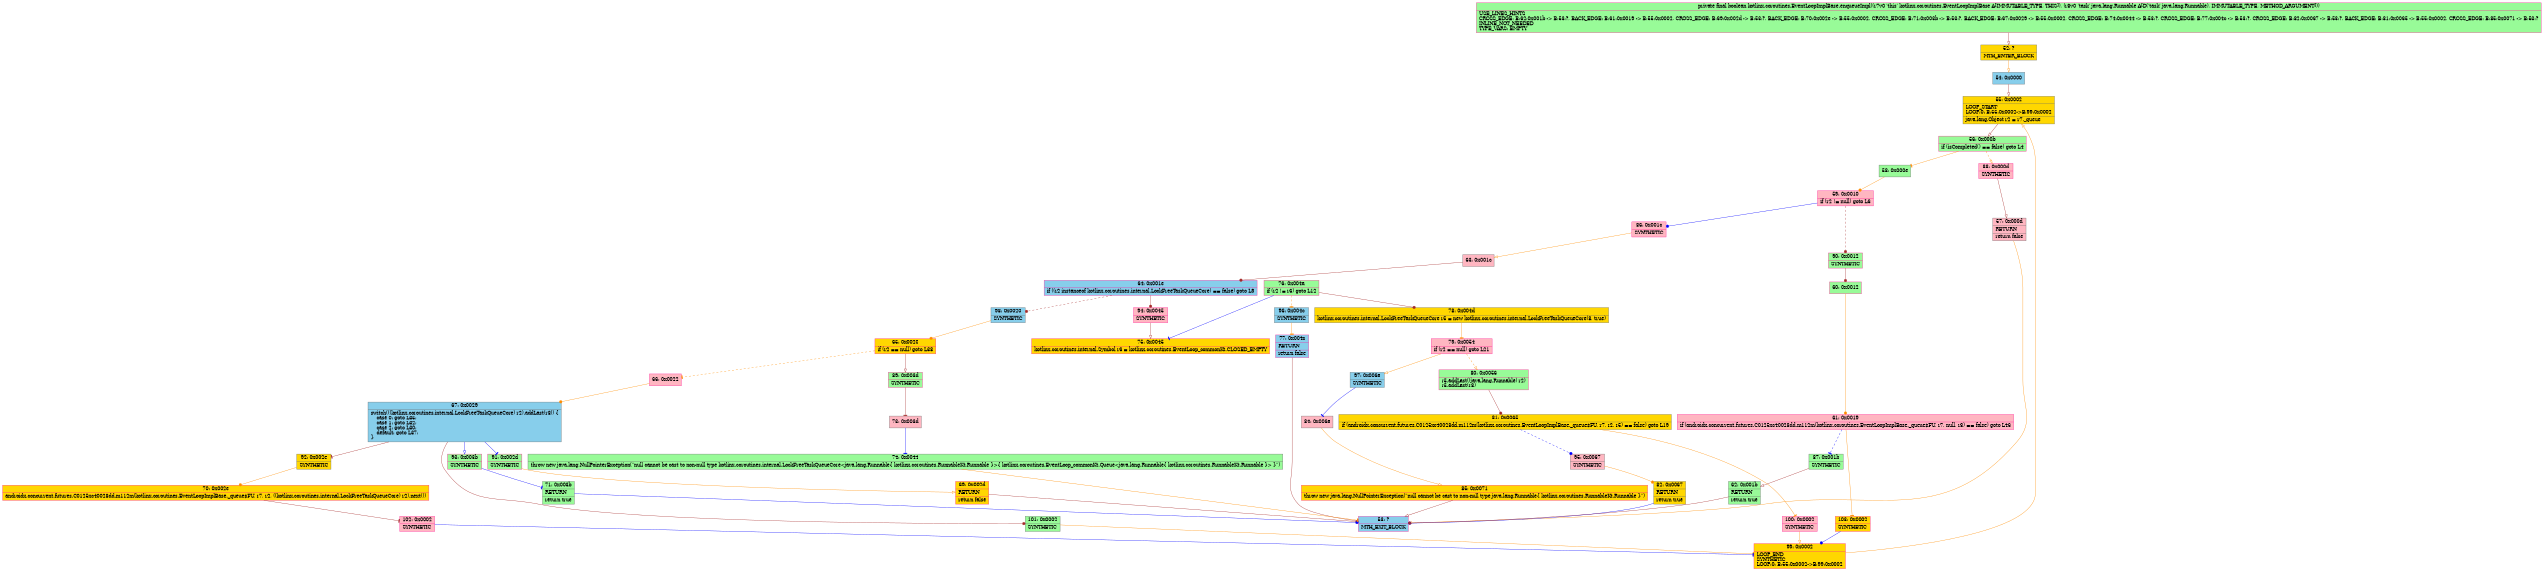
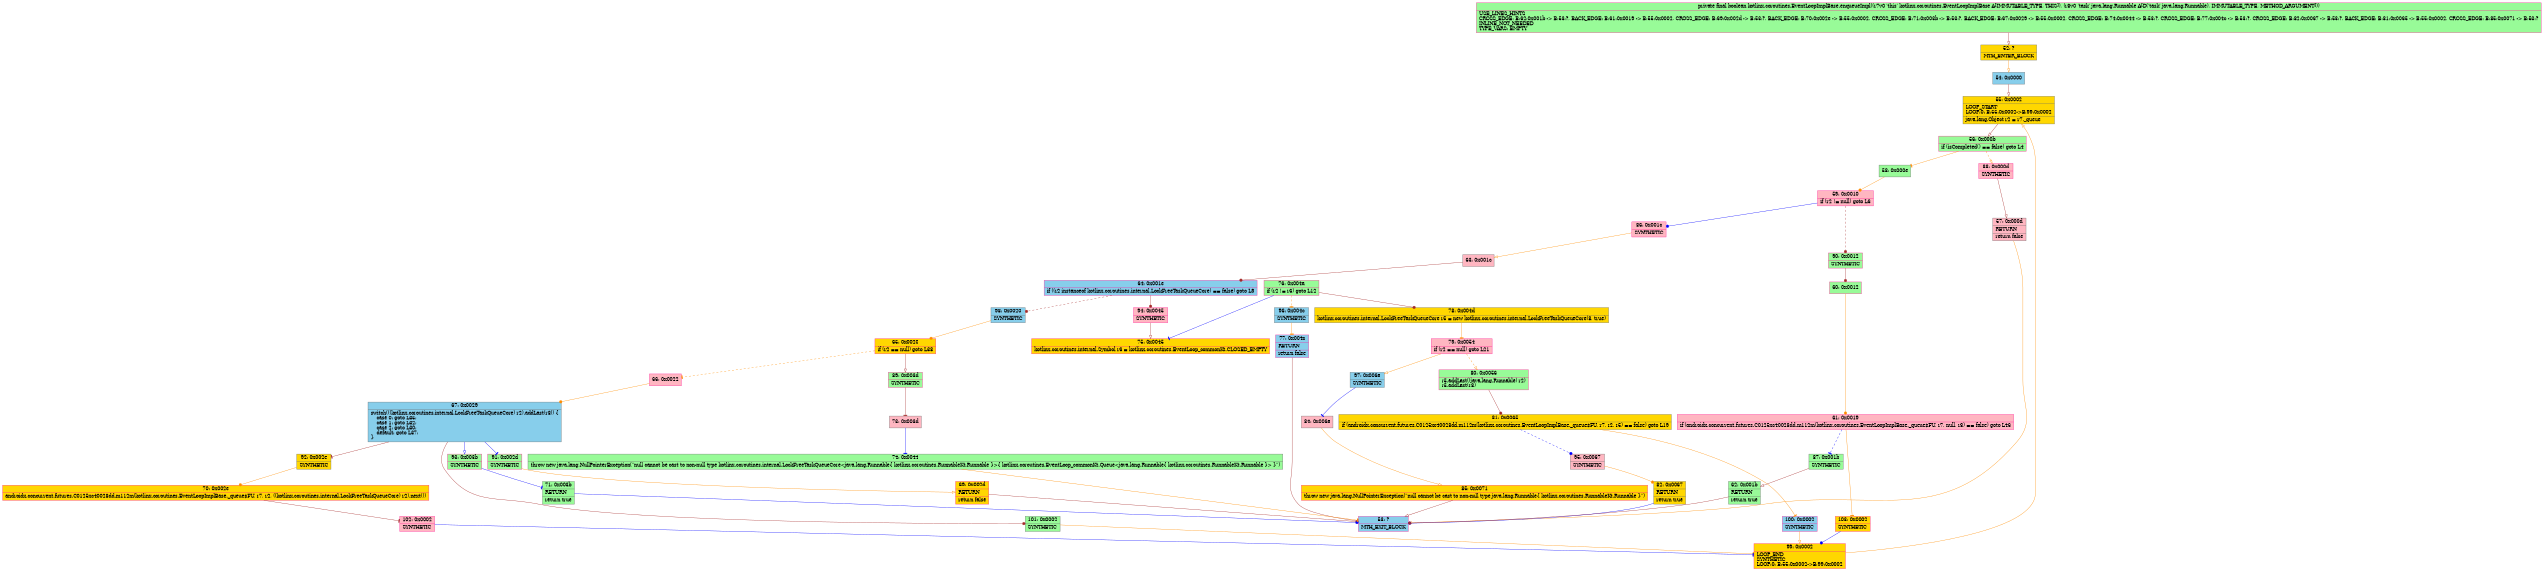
node "100: 0x0002": fillcolor lightpink -> skyblue
